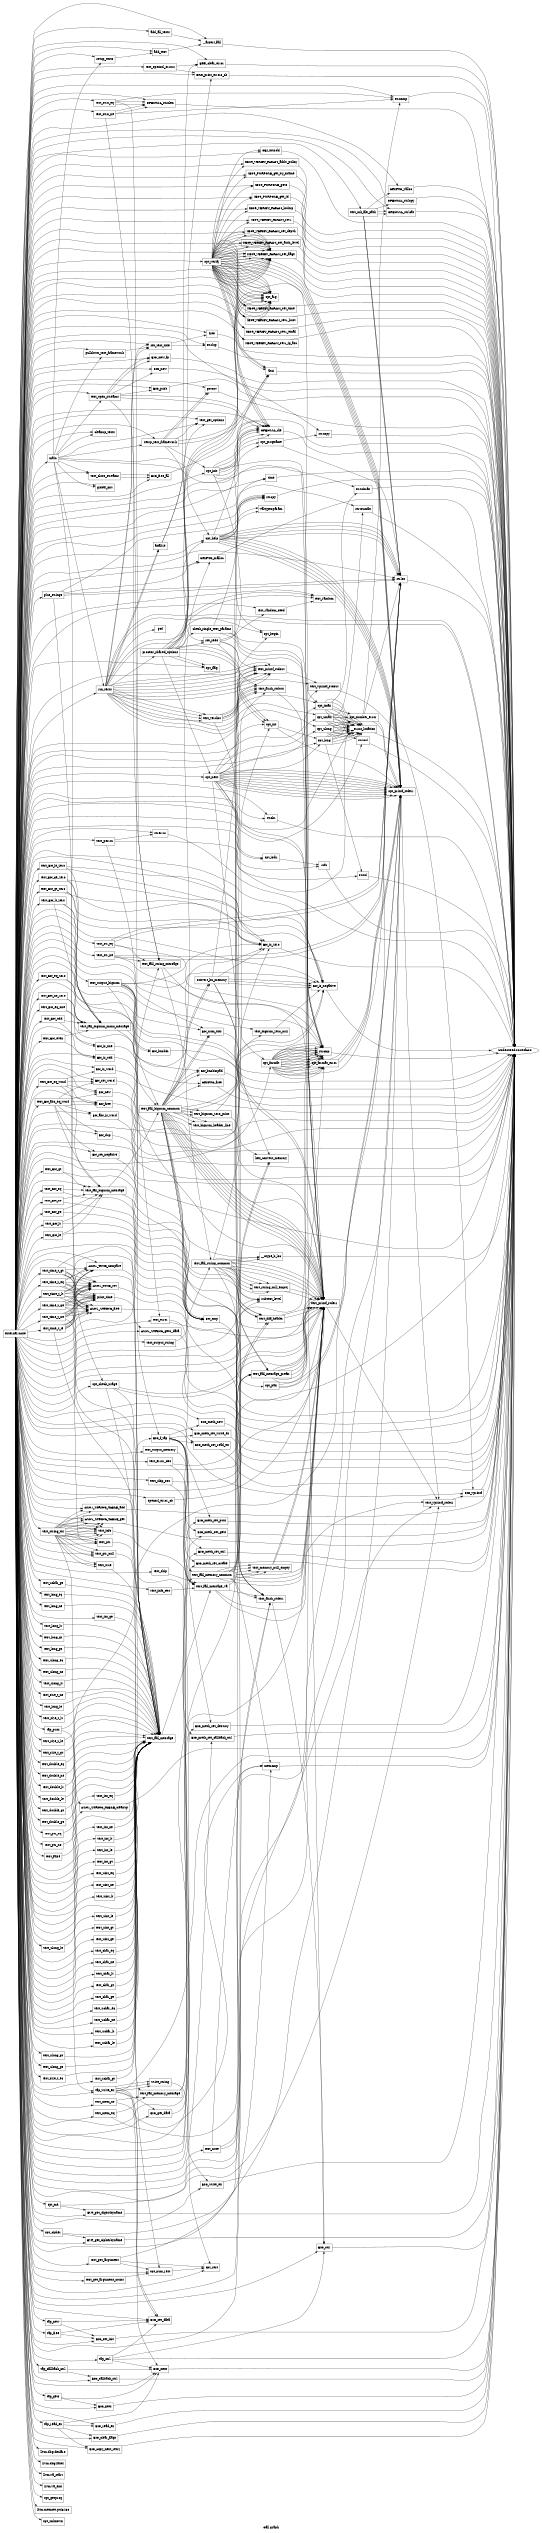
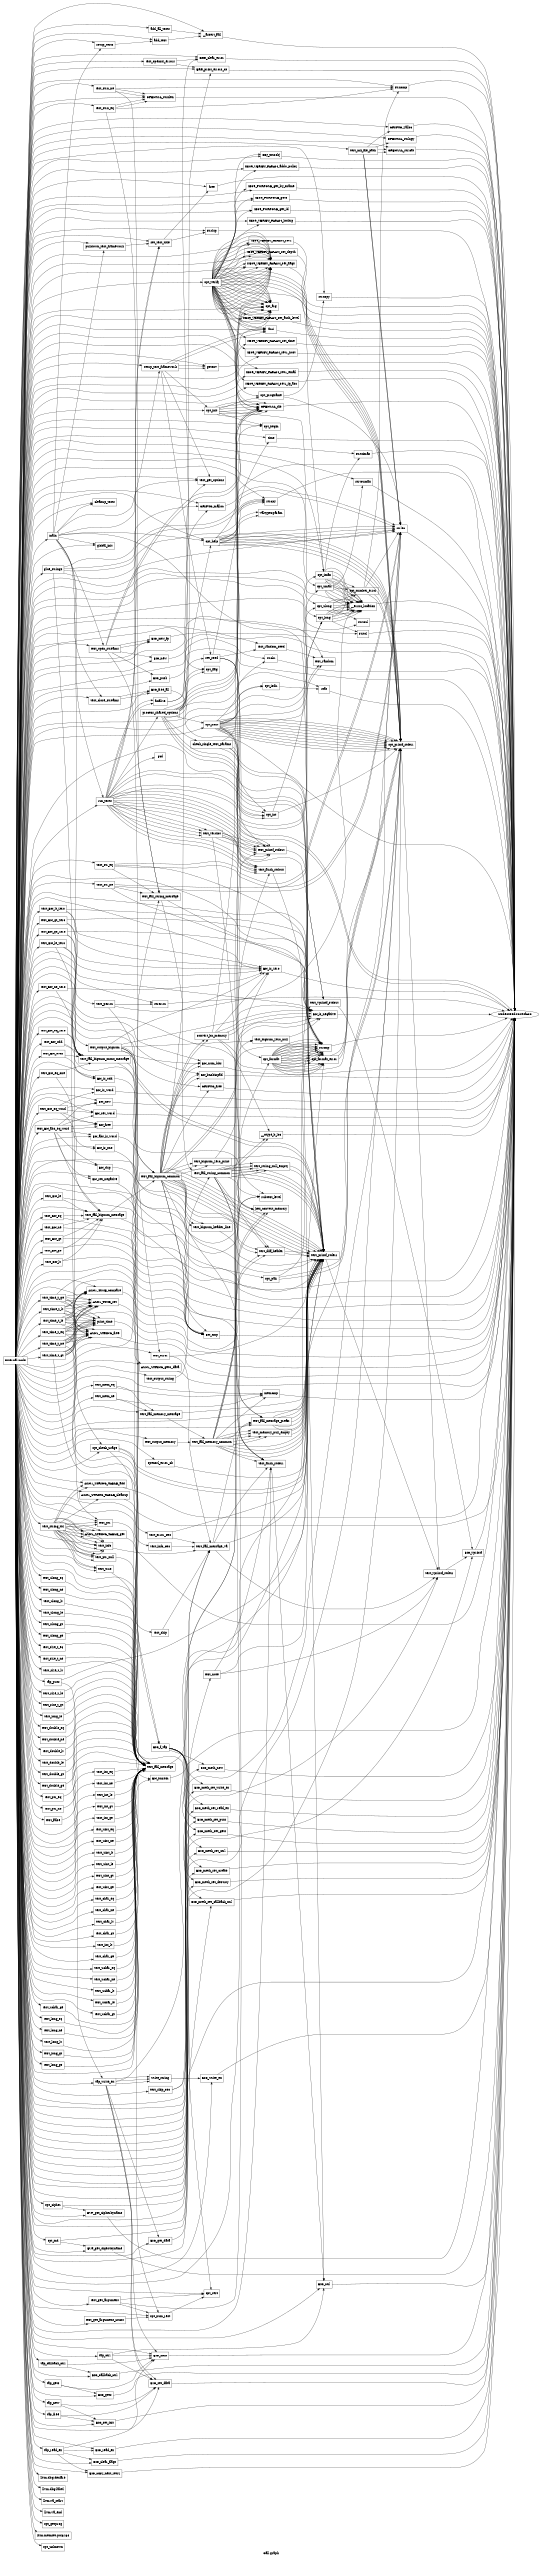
edge "OPENSSL_strlcpy" -> "external node": reversed
edge "tap_ctrl" -> "Node0x55d482e4f680": now "BIO_set_data" -> "Node0x55d482e4f680"
